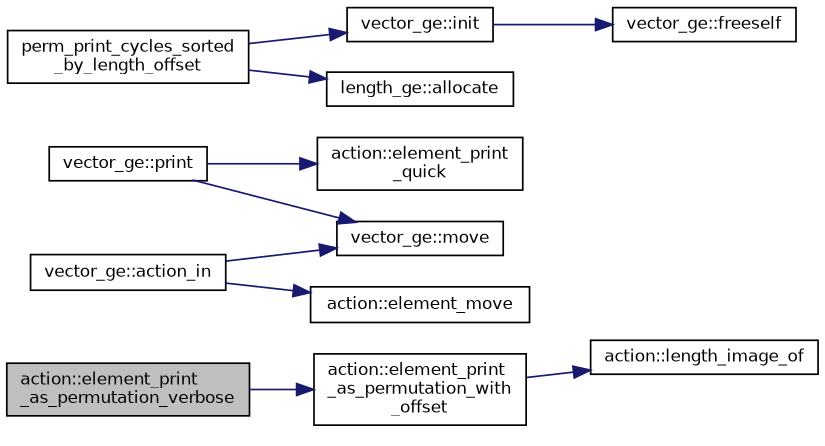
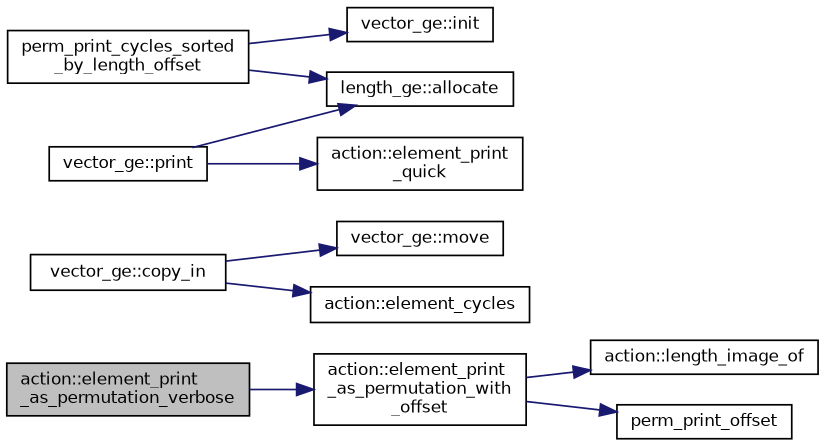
node "vector_ge::freeself": removed
edge "vector_ge::print" -> "vector_ge::move": now "vector_ge::print" -> "length_ge::allocate"
node "vector_ge::action_in": label "vector_ge::action_in" -> "vector_ge::copy_in"
node "action::element_move": label "action::element_move" -> "action::element_cycles"
node "perm_print_offset": added
